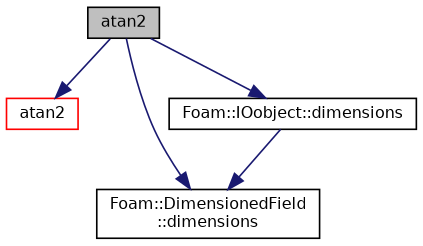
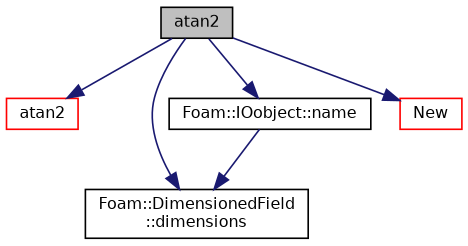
node "Foam::IOobject::dimensions": label "Foam::IOobject::dimensions" -> "Foam::IOobject::name"
node "New": added
